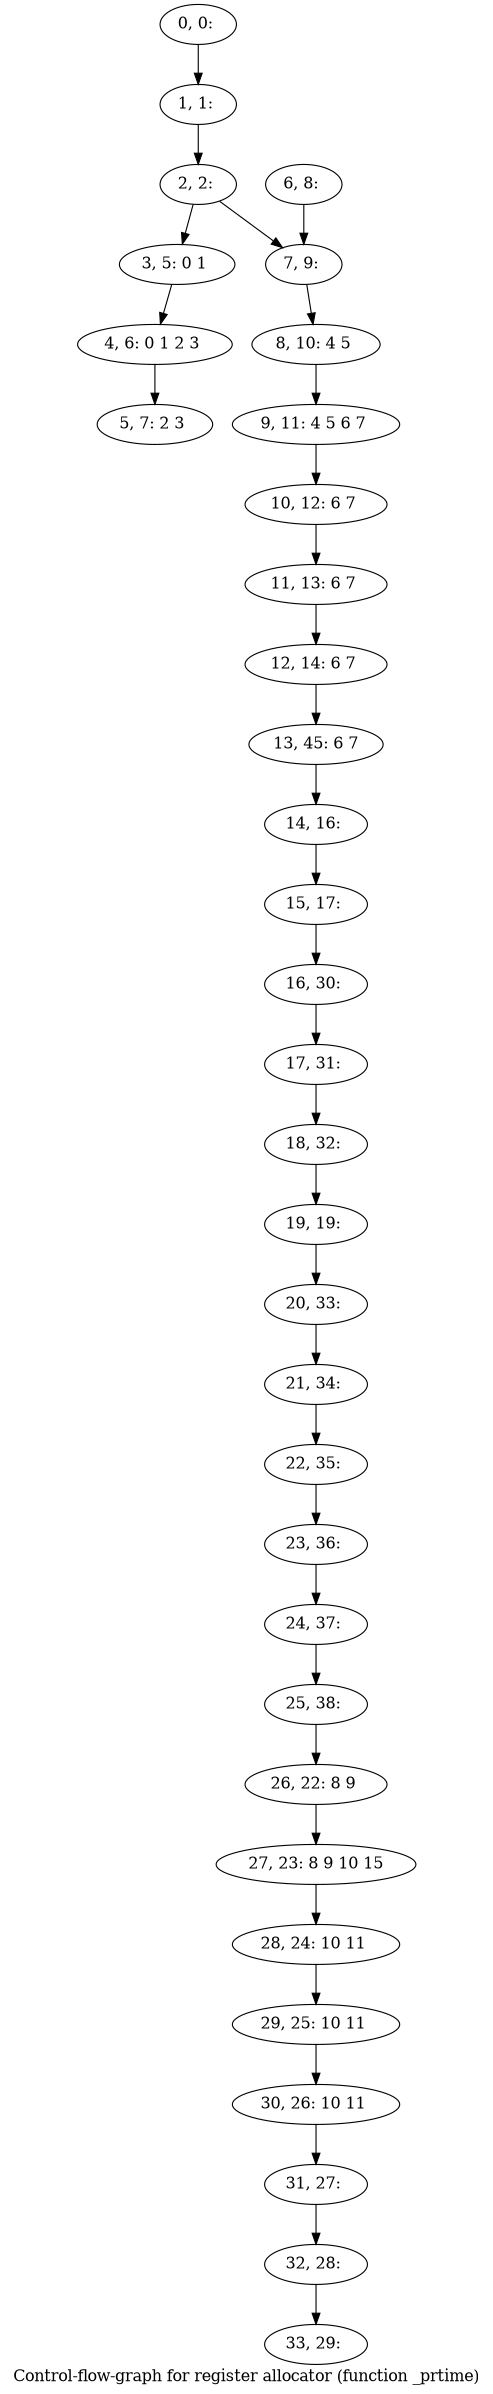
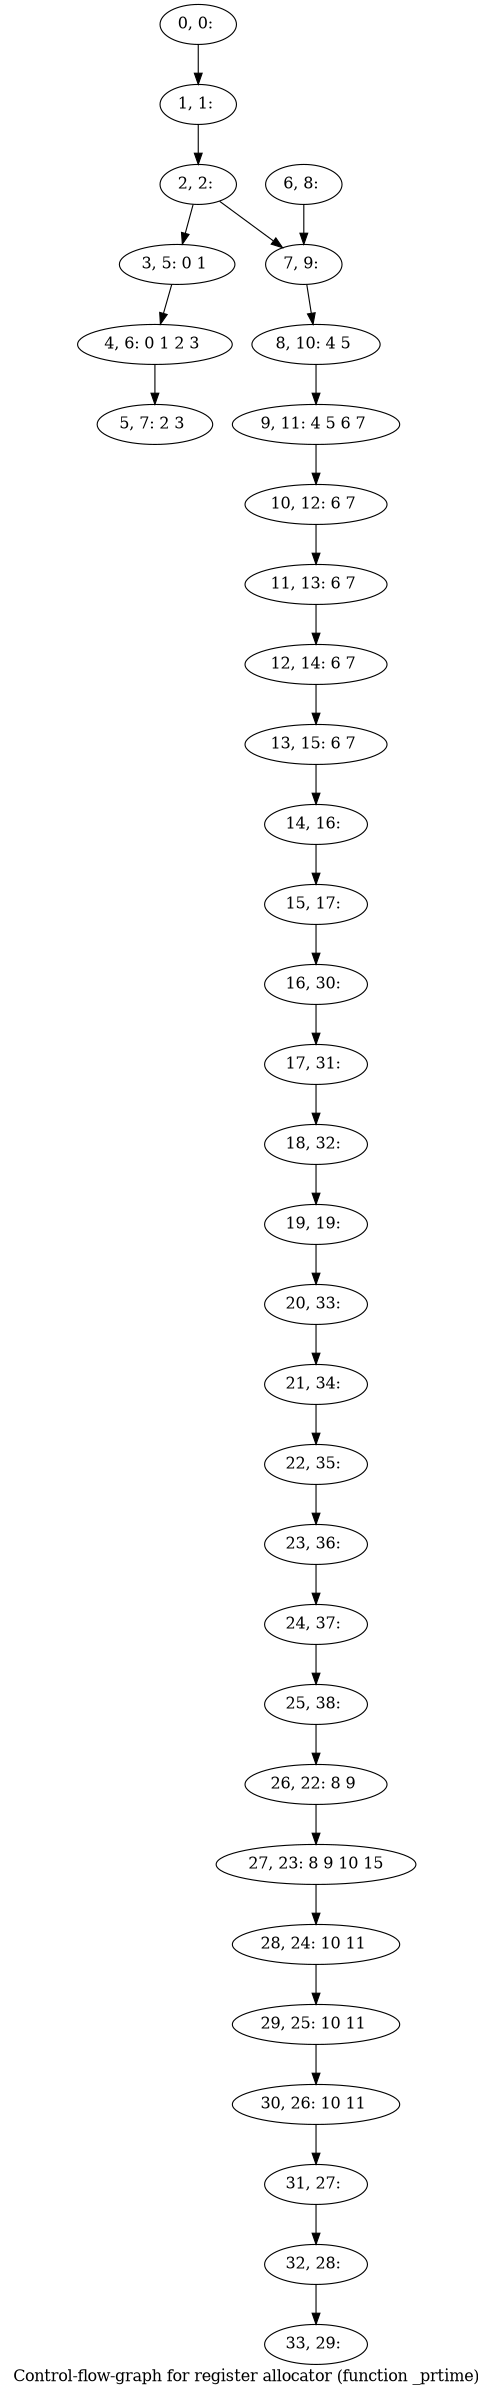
node "13, 45: 6 7": label "13, 45: 6 7" -> "13, 15: 6 7"
